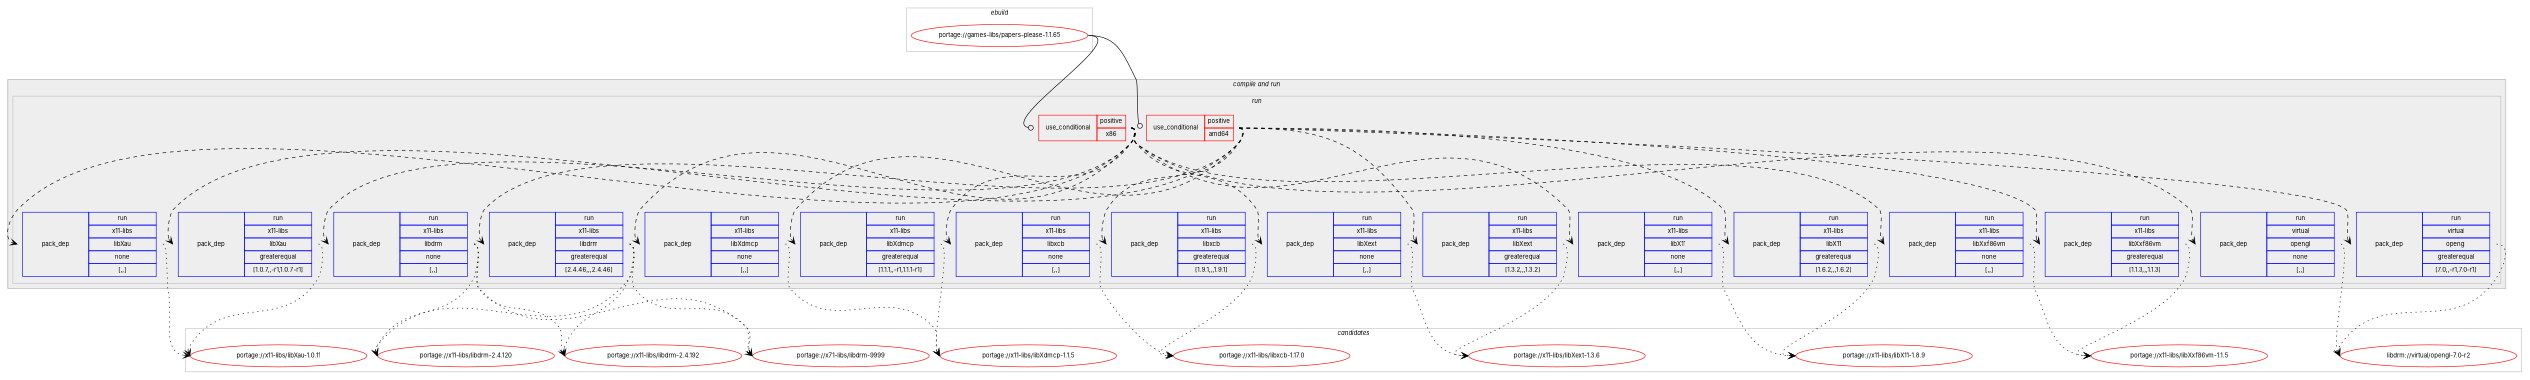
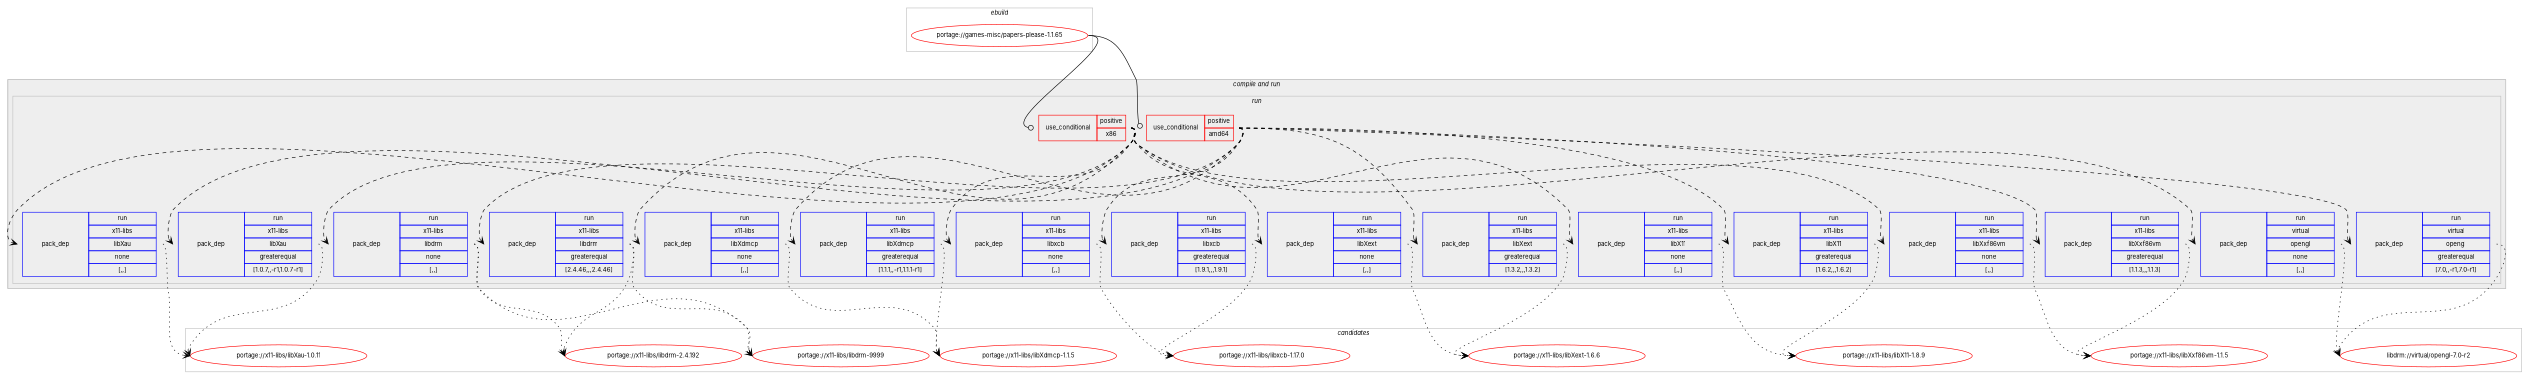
node "portage://games-libs/papers-please-1.1.65": label "portage://games-libs/papers-please-1.1.65" -> "portage://games-misc/papers-please-1.1.65"
node "portage://x11-libs/libdrm-2.4.120": removed
node "portage://x71-libs/libdrm-9999": label "portage://x71-libs/libdrm-9999" -> "portage://x11-libs/libdrm-9999"
node "portage://x11-libs/libXext-1.3.6": label "portage://x11-libs/libXext-1.3.6" -> "portage://x11-libs/libXext-1.6.6"
